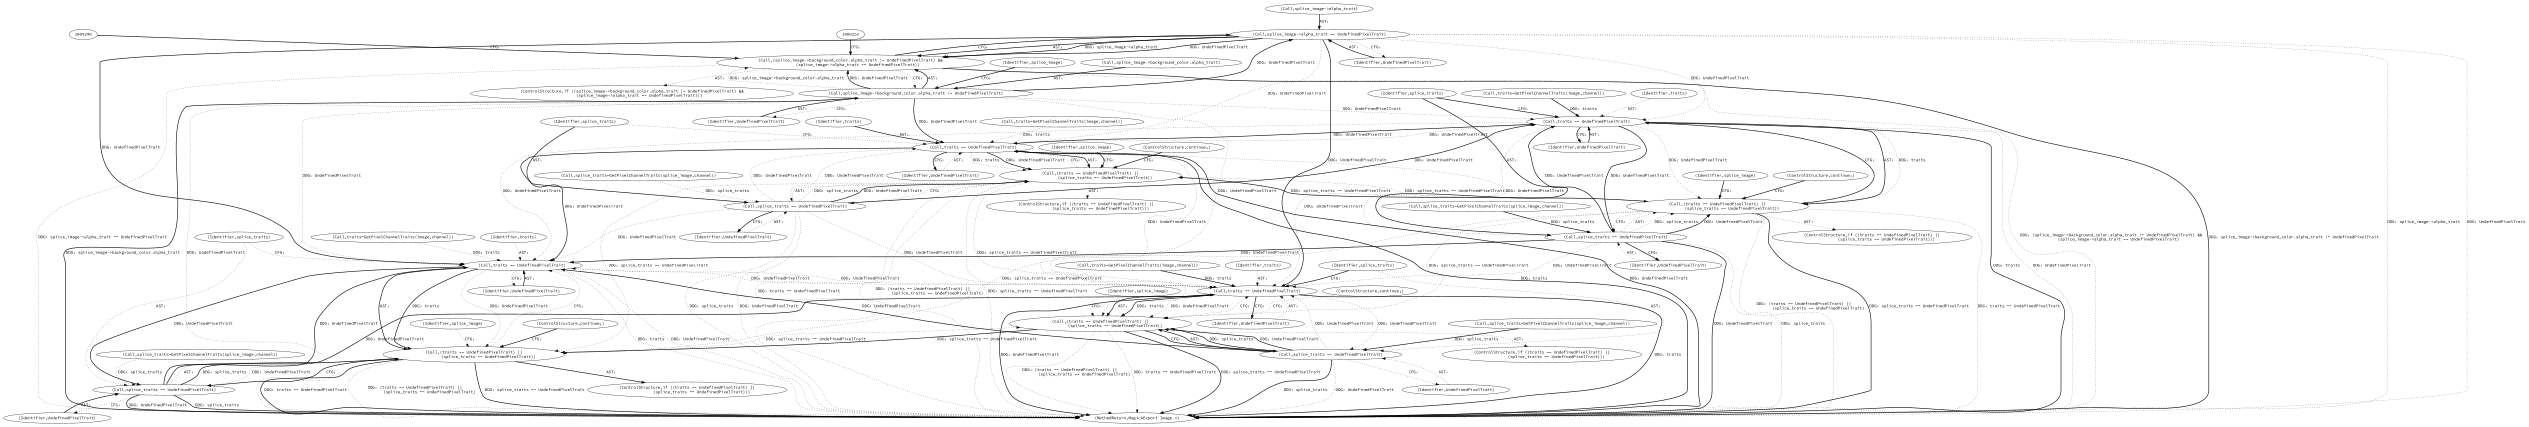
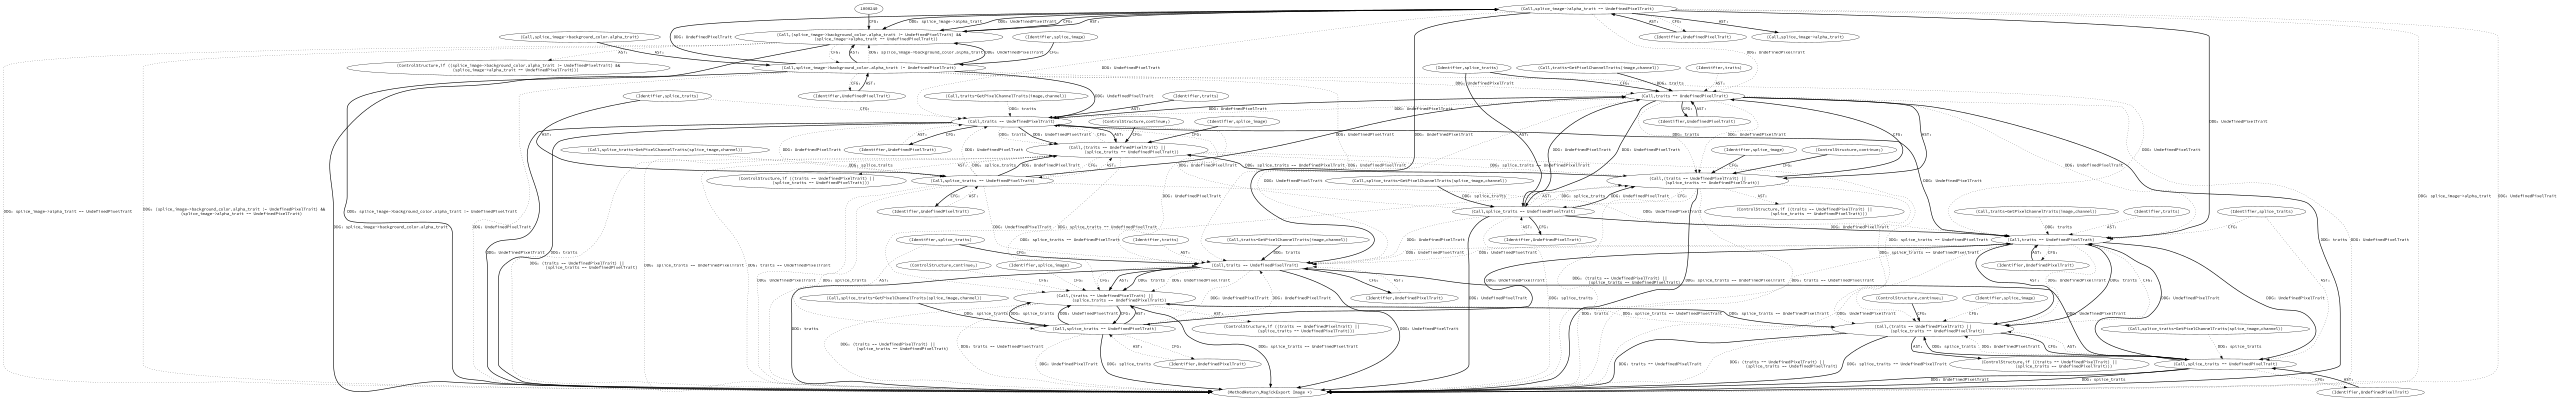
edge "(Call,splice_image->alpha_trait)" -> "(Call,splice_image->alpha_trait == UndefinedPixelTrait)": reversed
node "1000253": removed
